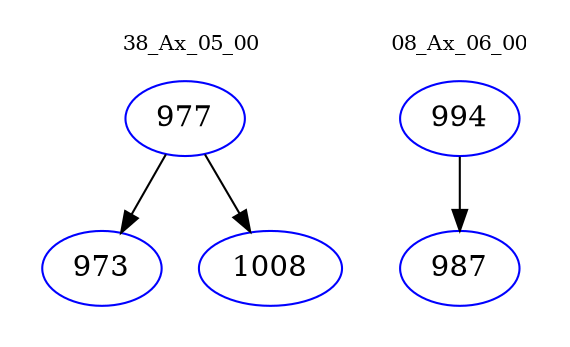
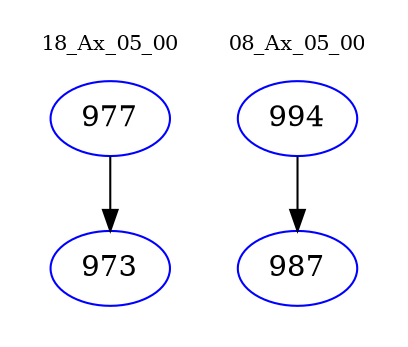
cluster "38_Ax_05_00": label "38_Ax_05_00" -> "18_Ax_05_00"
cluster "08_Ax_06_00": label "08_Ax_06_00" -> "08_Ax_05_00"
node "1008": removed
